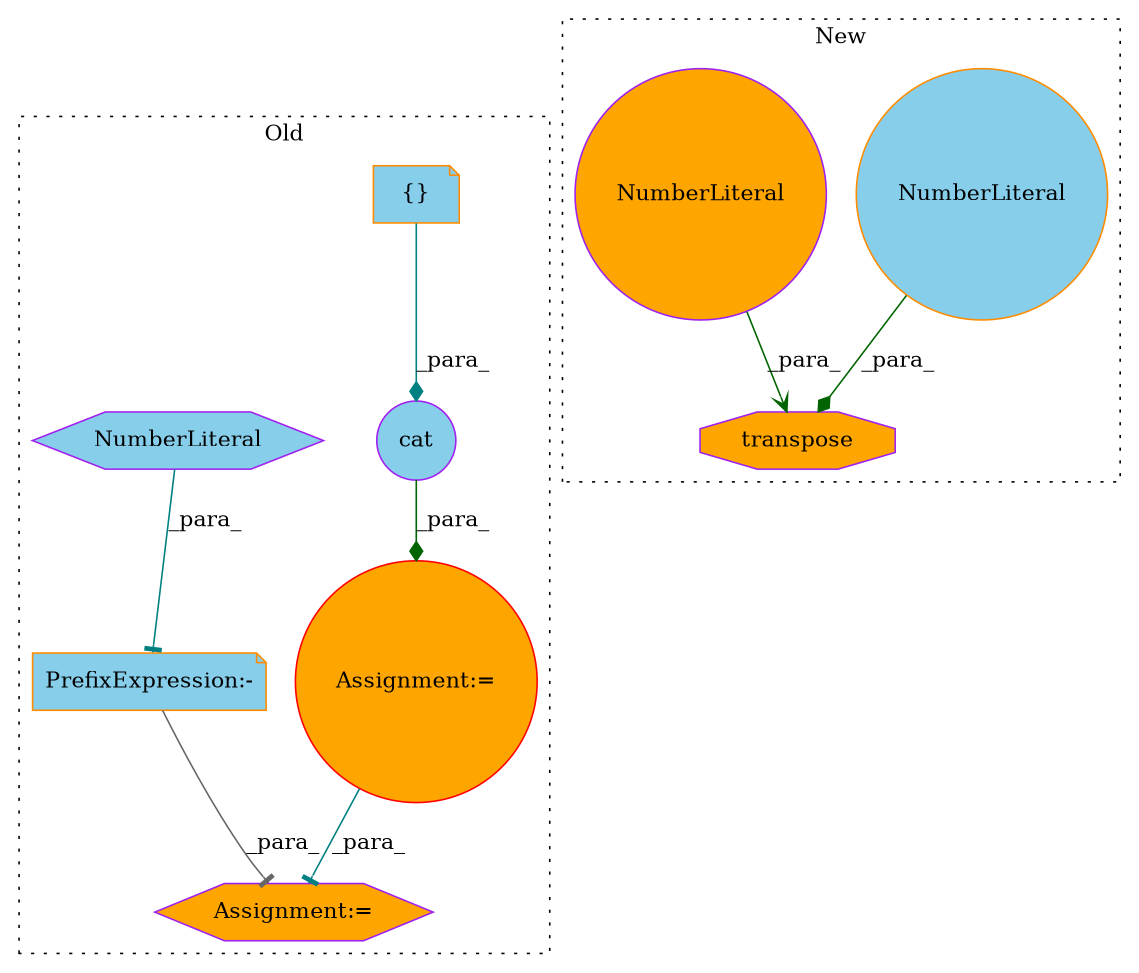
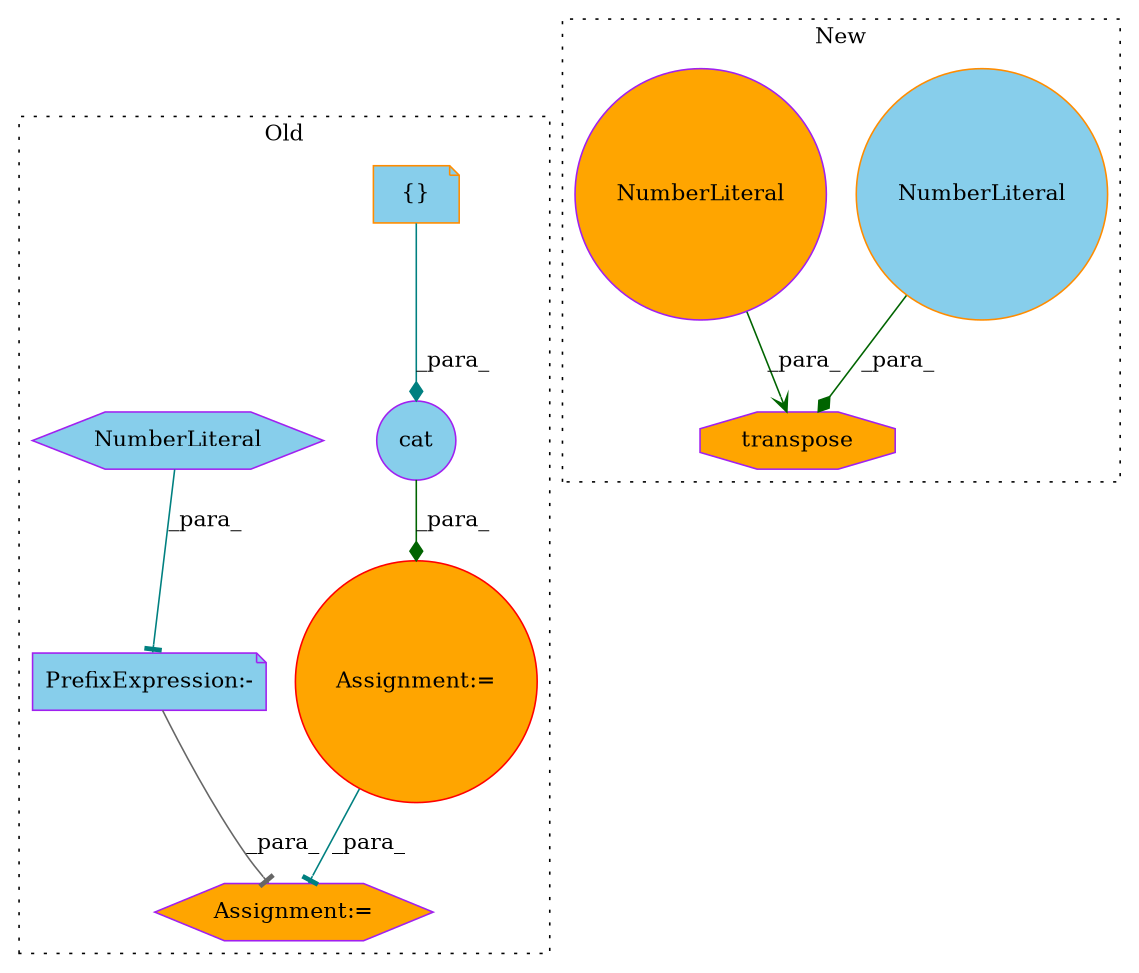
node "PrefixExpression:-": color darkorange -> purple
